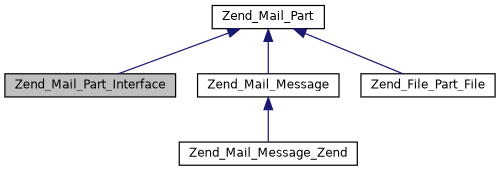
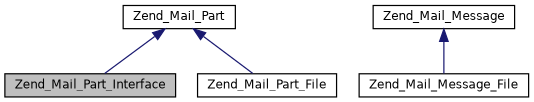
edge "Zend_Mail_Message" -> "Zend_Mail_Part": removed
node "Zend_File_Part_File": label "Zend_File_Part_File" -> "Zend_Mail_Part_File"
node "Zend_Mail_Message_Zend": label "Zend_Mail_Message_Zend" -> "Zend_Mail_Message_File"
